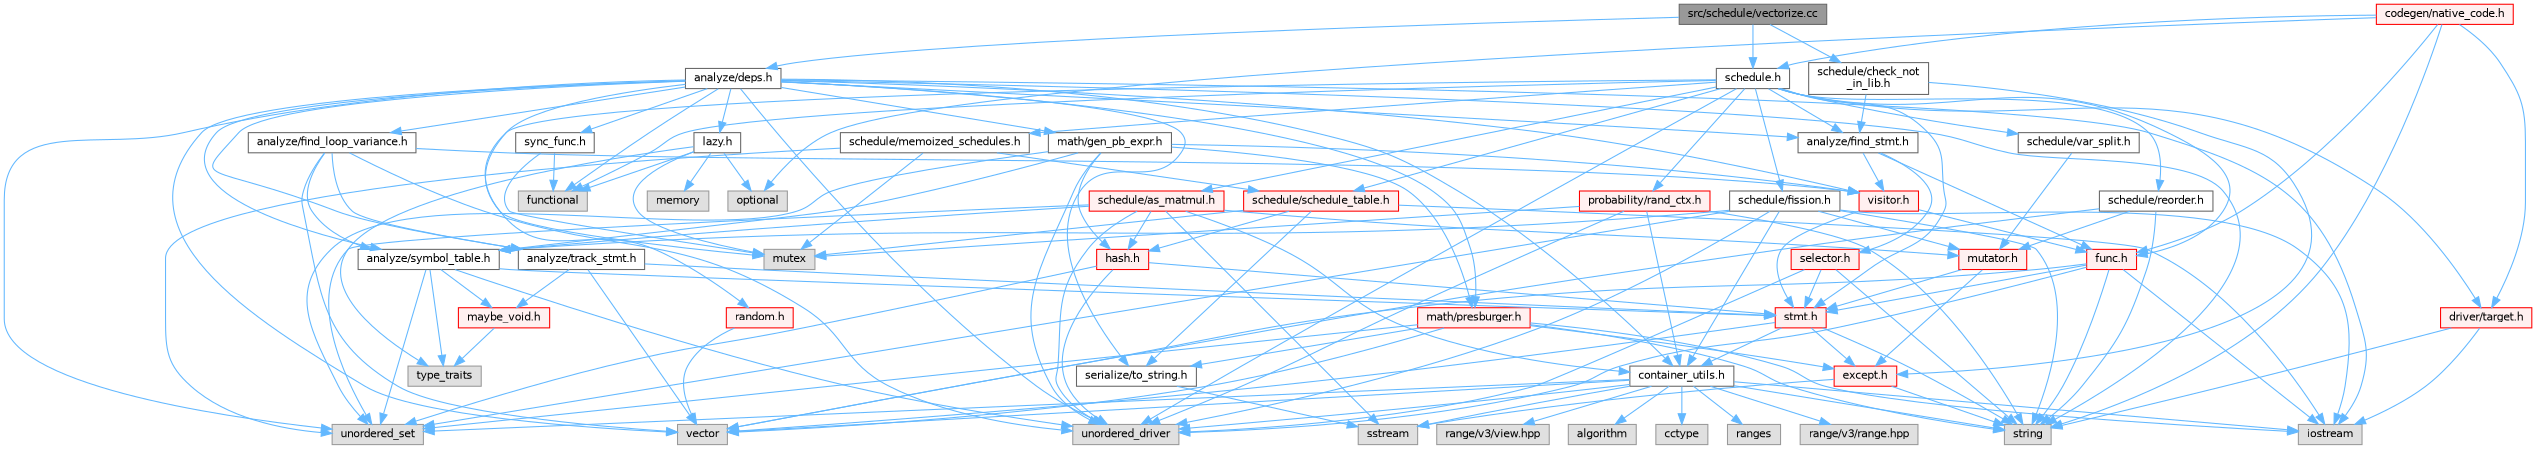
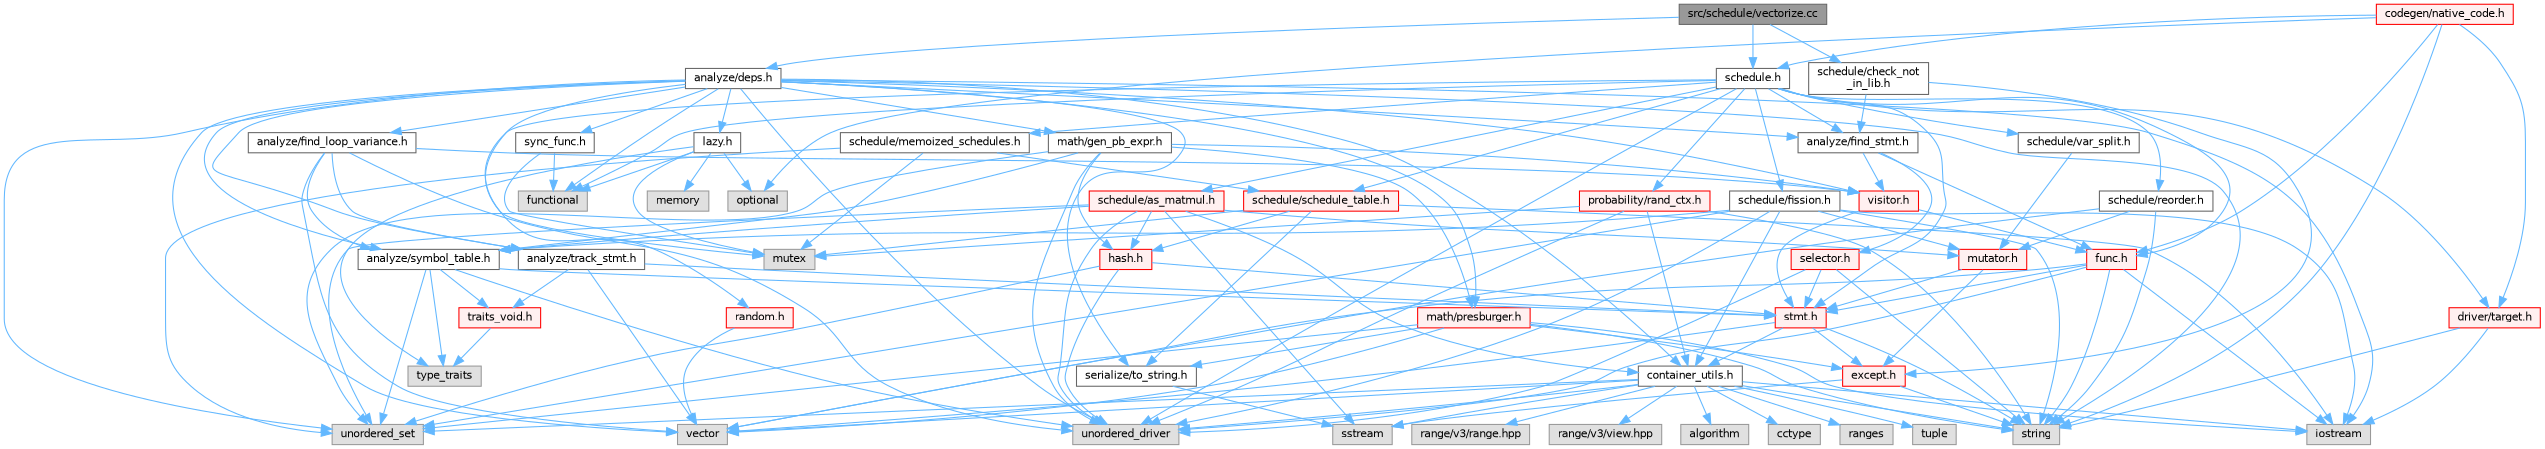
node "maybe_void.h": label "maybe_void.h" -> "traits_void.h"
node "tuple": added
